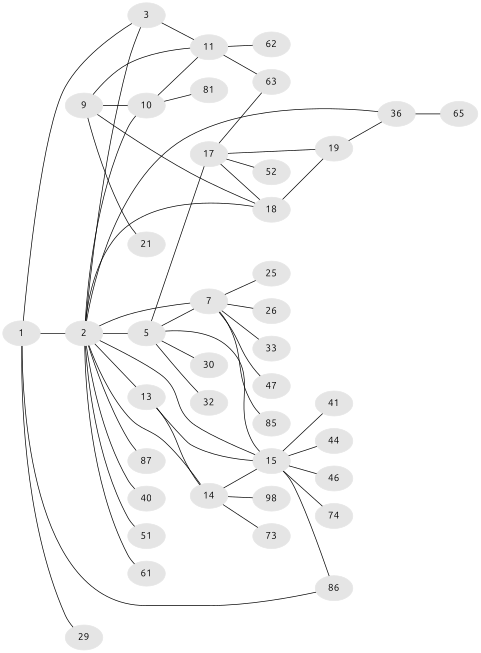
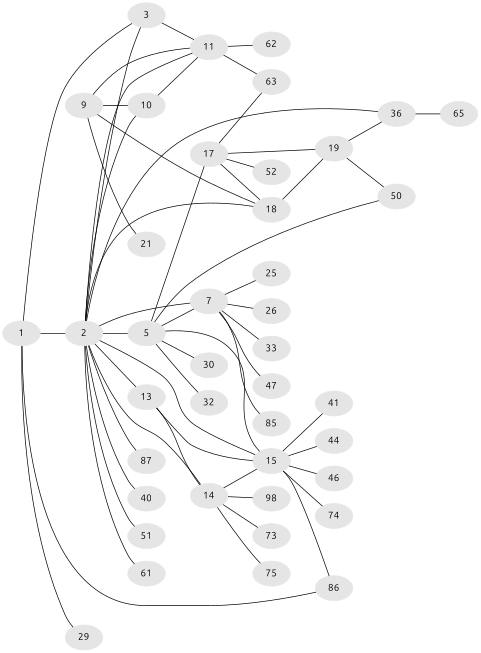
node "81": removed
edge "11" -- "2": added
node "50": added
node "75": added
